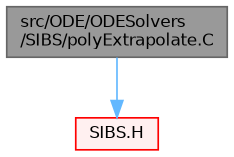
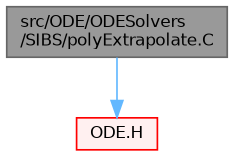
node "SIBS.H": label "SIBS.H" -> "ODE.H"
